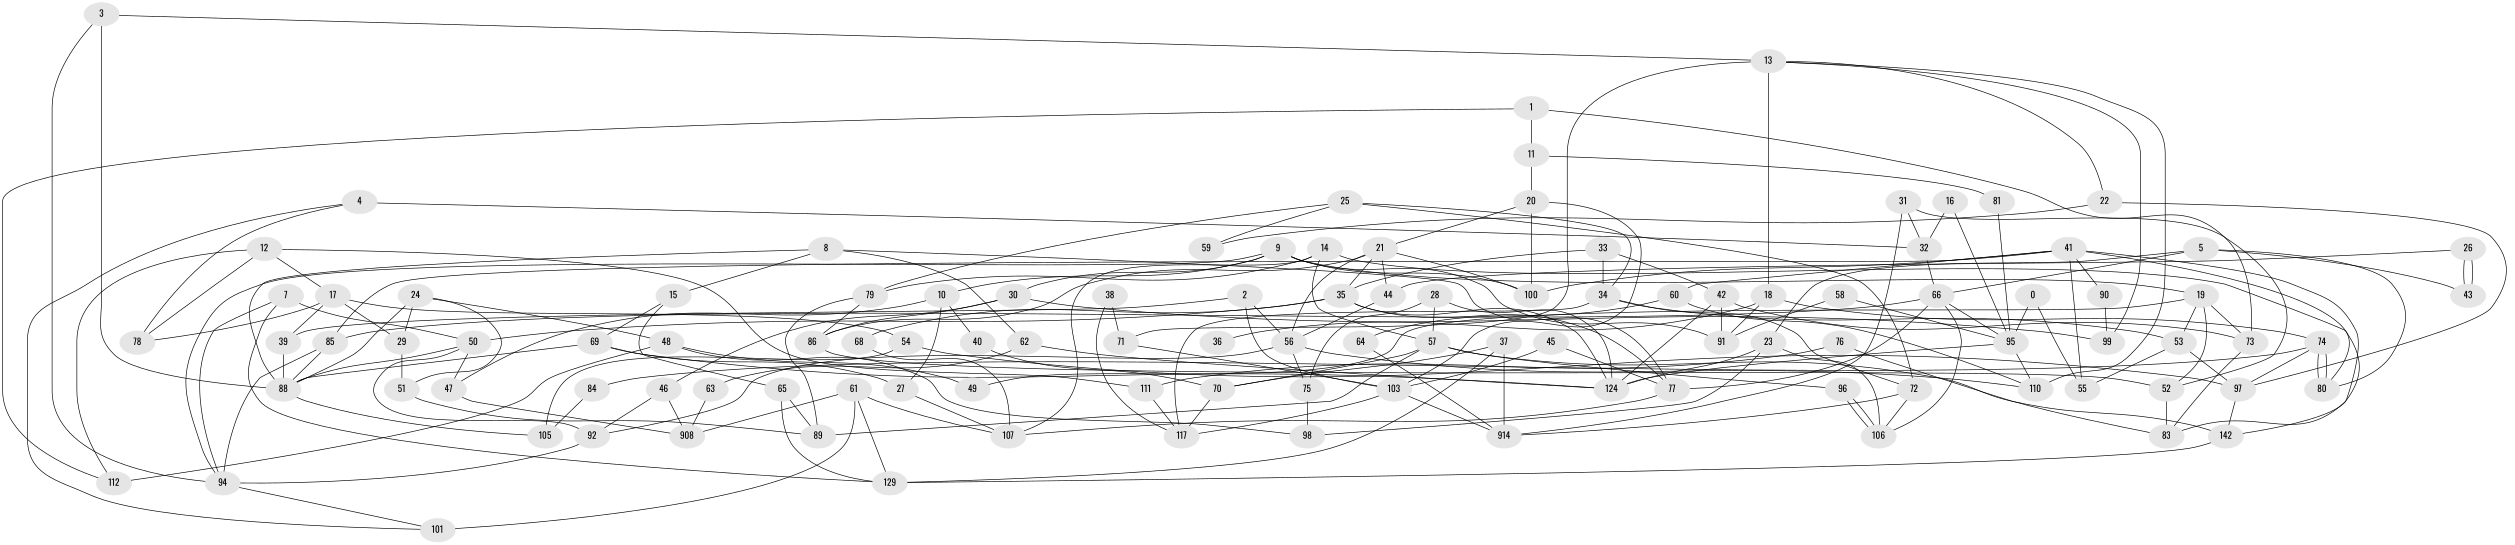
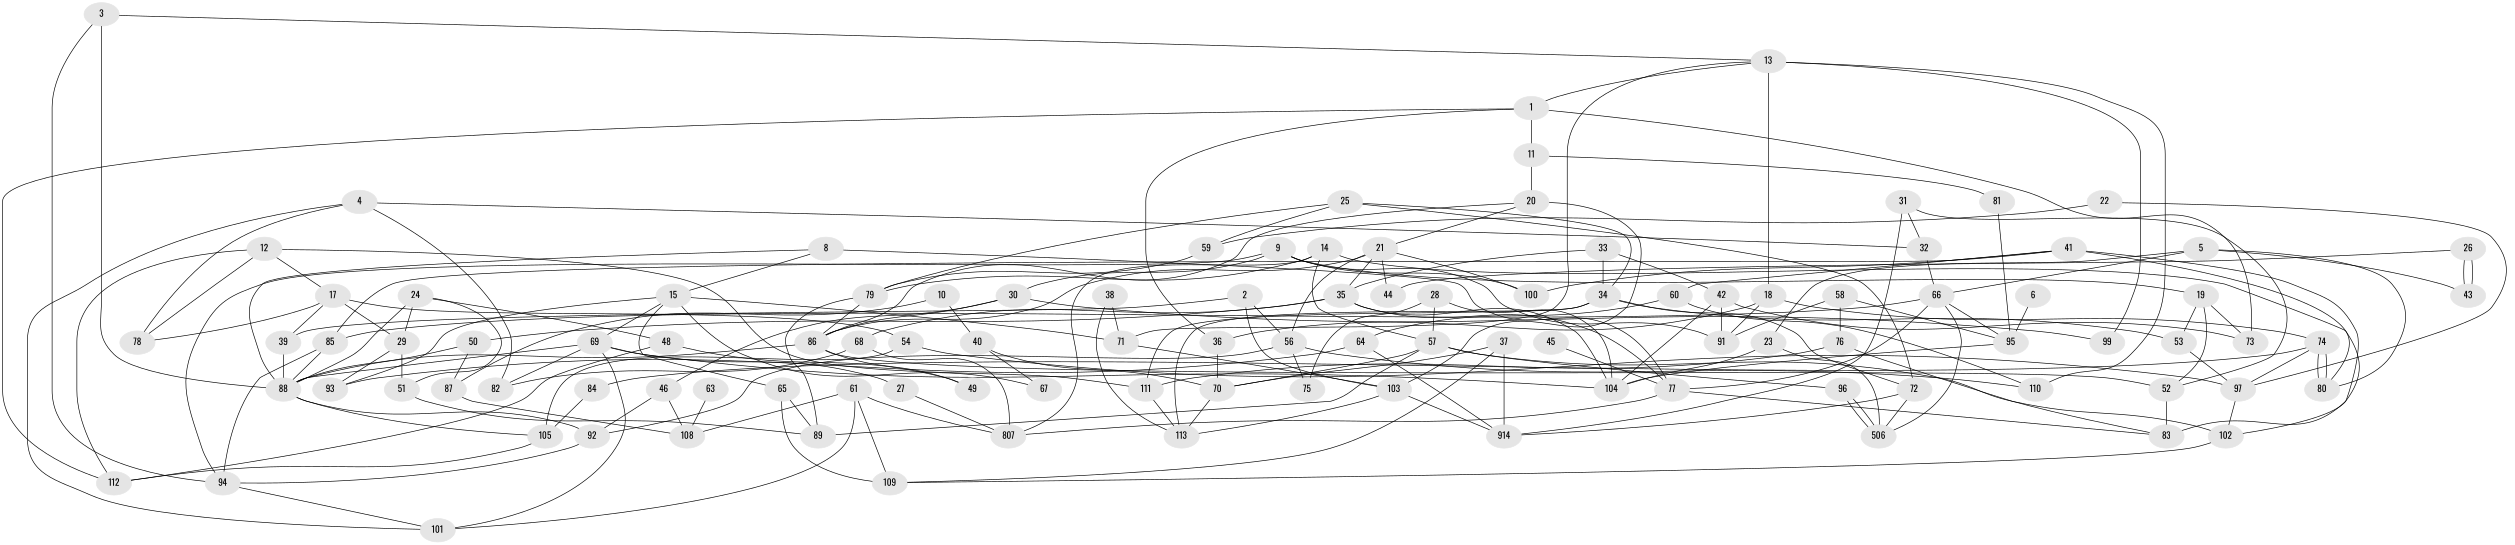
edge "13" -- "22": now "13" -- "1"
edge "1" -- "36": added
node "16": removed
edge "20" -- "100": now "20" -- "86"
edge "59" -- "79": added
edge "9" -- "10": removed
node "7": removed
node "0": label "0" -> "6"
node "90": removed
edge "15" -- "71": added
edge "34" -- "111": added
edge "19" -- "49": now "86" -- "49"
edge "58" -- "76": added
edge "44" -- "56": removed
node "62": removed
edge "10" -- "27": removed
edge "86" -- "88": added
edge "36" -- "70": added
edge "95" -- "110": removed
edge "45" -- "103": removed
edge "73" -- "83": now "77" -- "83"
node "93": added
node "47": label "47" -> "87"
node "82": added
node "67": added
node "124": label "124" -> "104"
node "55": removed
edge "50" -- "92": now "88" -- "92"
node "908": label "908" -> "108"
node "107": label "107" -> "807"
node "117": label "117" -> "113"
node "98": removed
node "106": label "106" -> "506"
node "142": label "142" -> "102"
edge "105" -- "112": added
edge "69" -- "101": added
node "129": label "129" -> "109"
